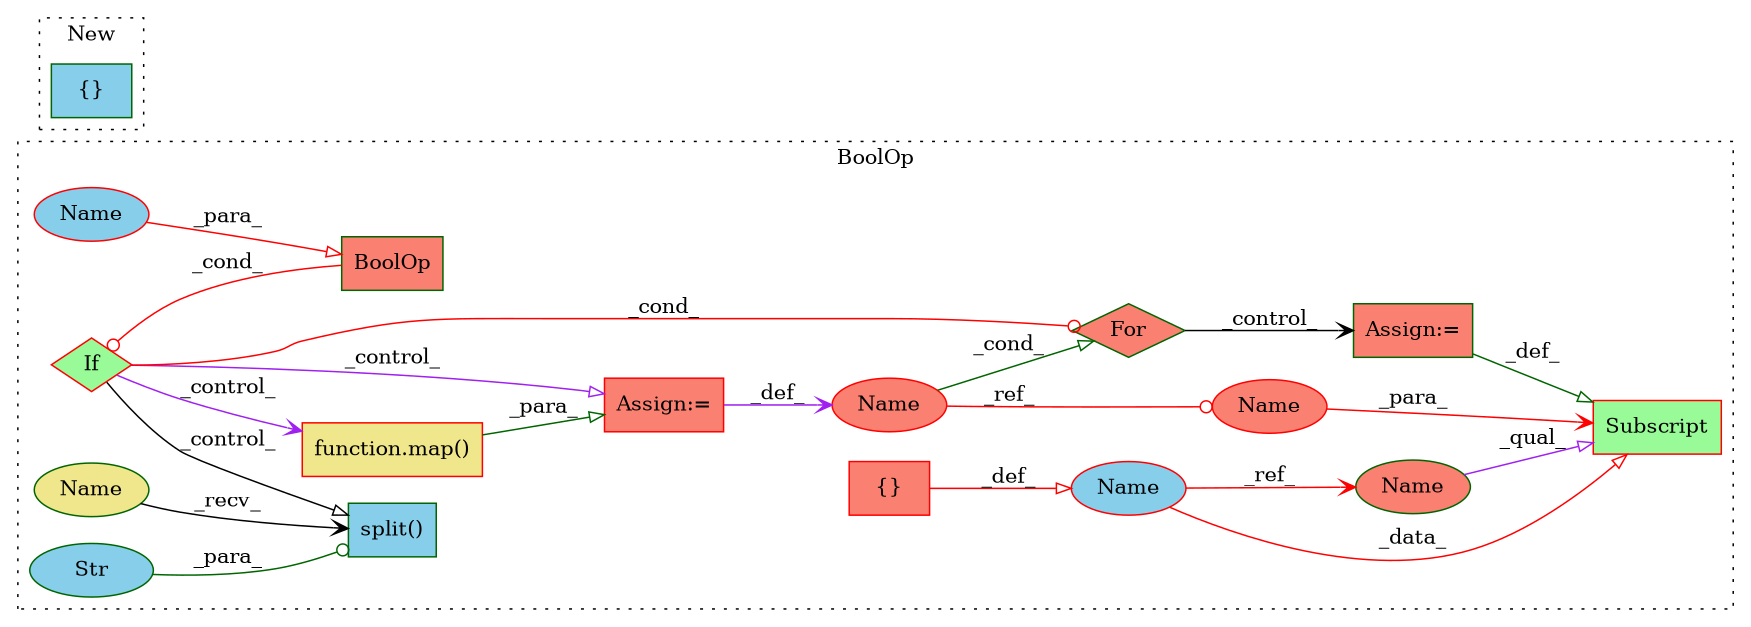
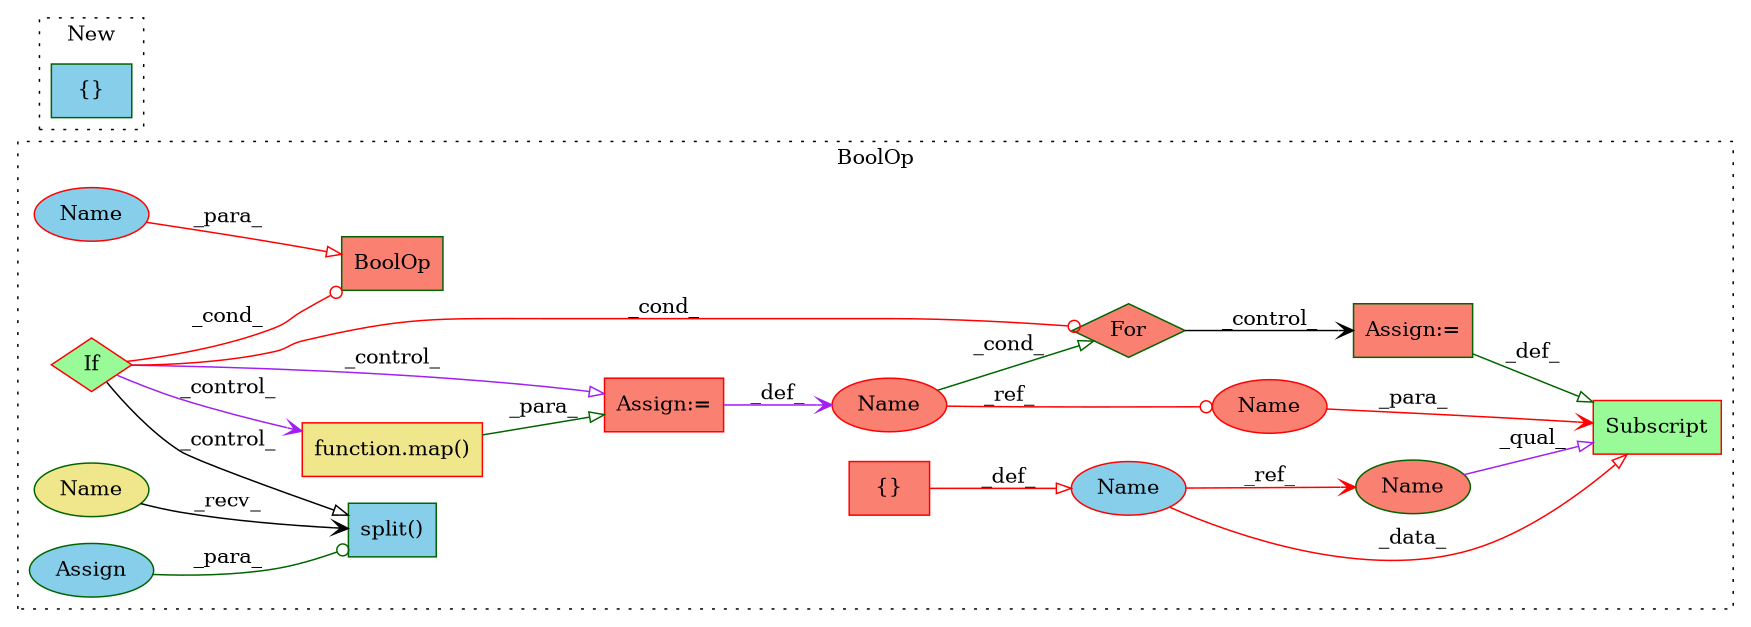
edge "BoolOp" -> "If": reversed
node "Str": label "Str" -> "Assign"
